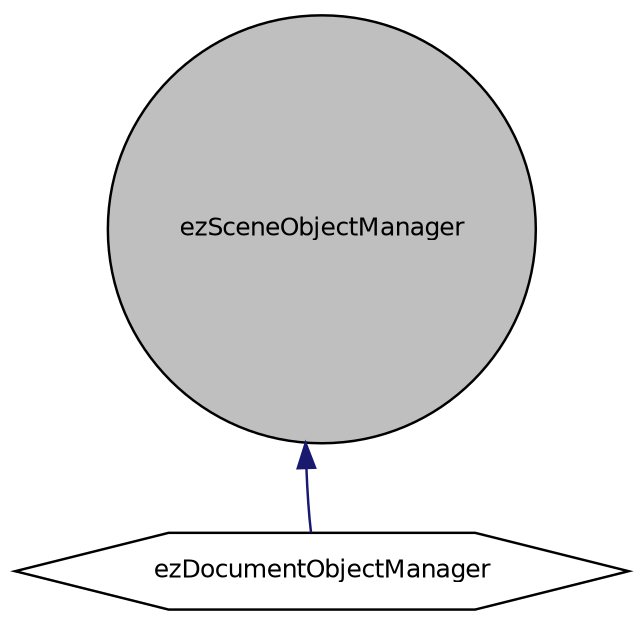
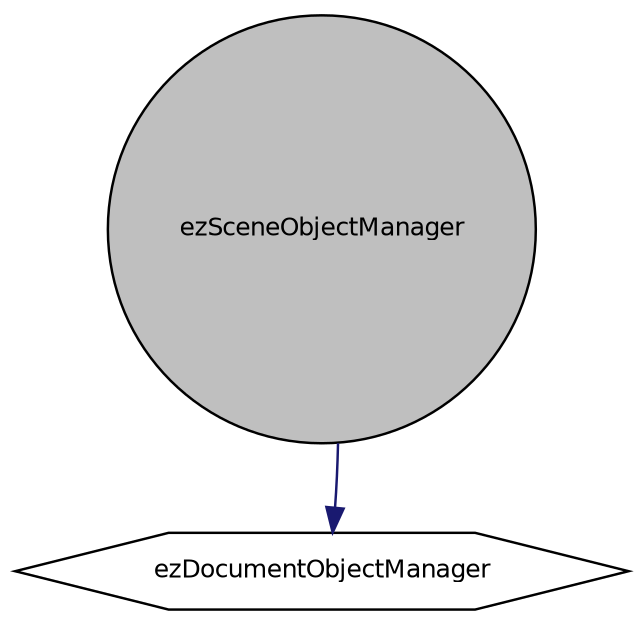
edge "ezDocumentObjectManager" -> "ezSceneObjectManager": reversed
